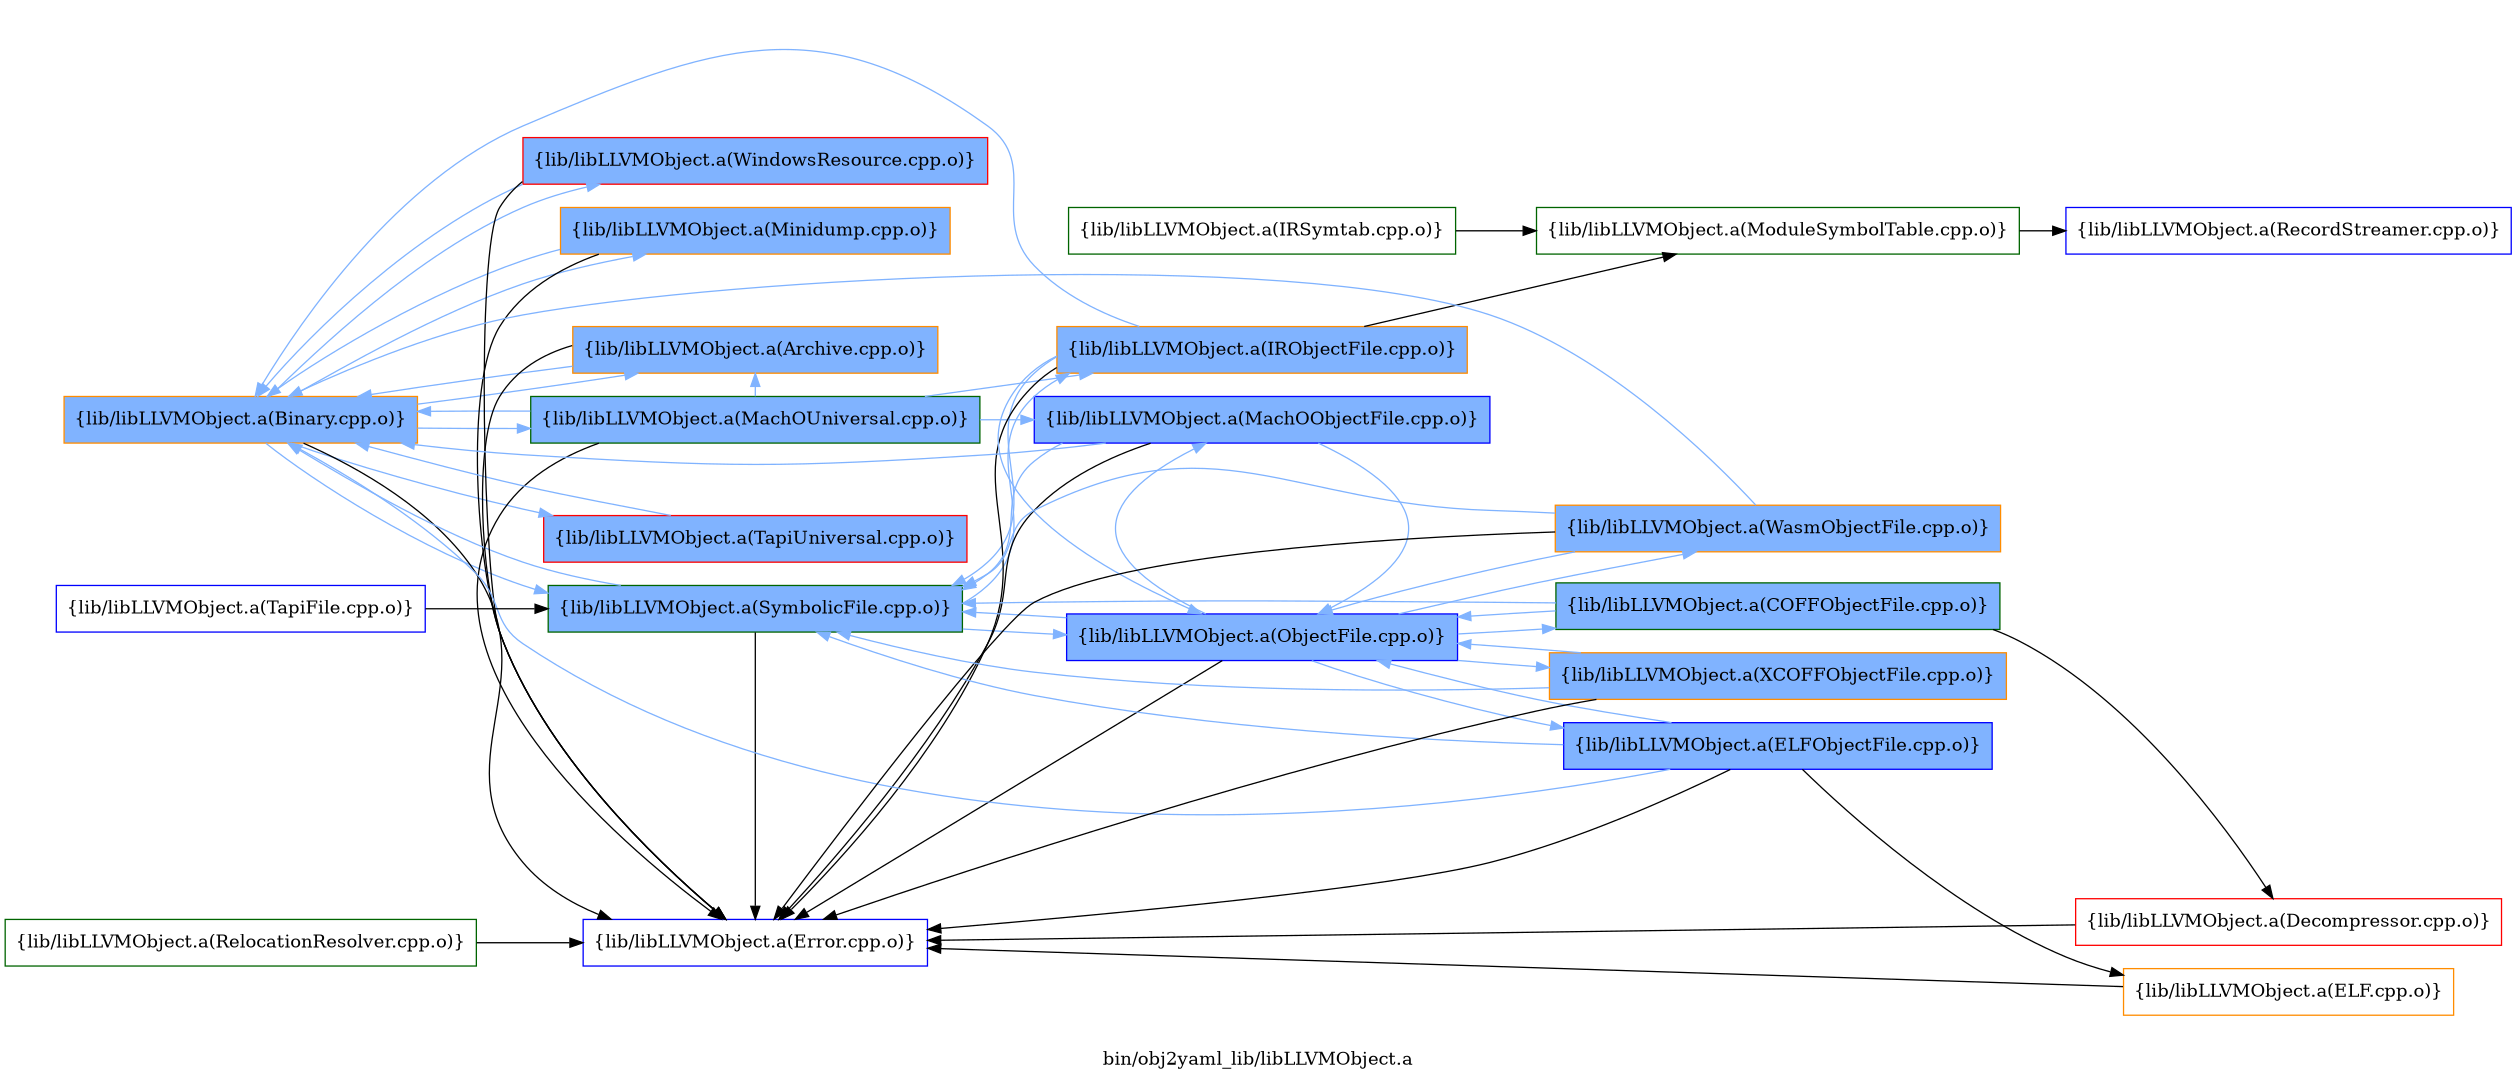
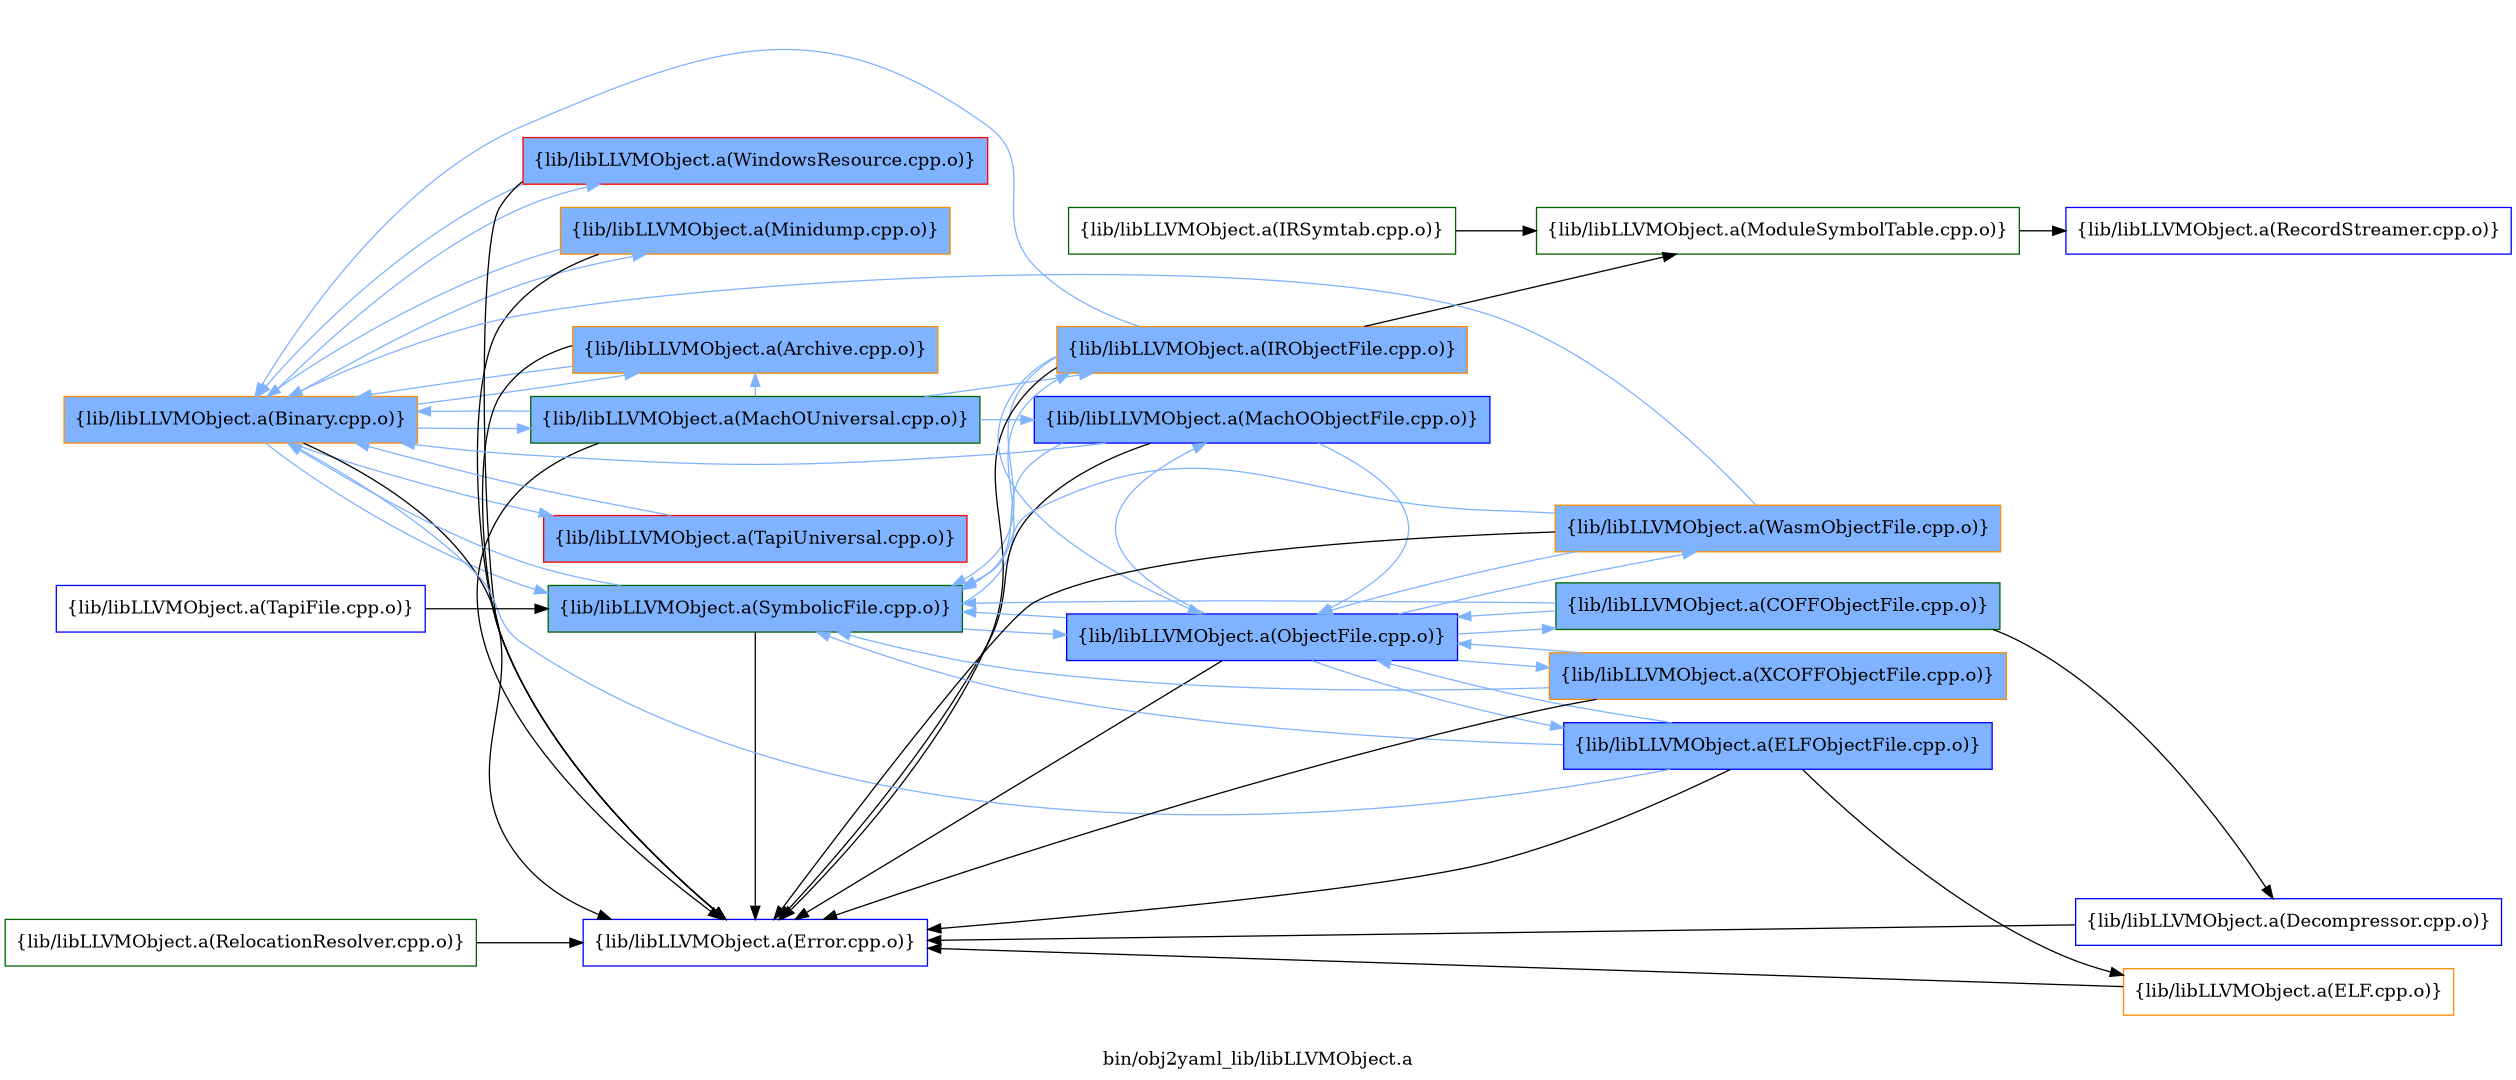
node "{lib/libLLVMObject.a(Decompressor.cpp.o)}": color red -> blue
